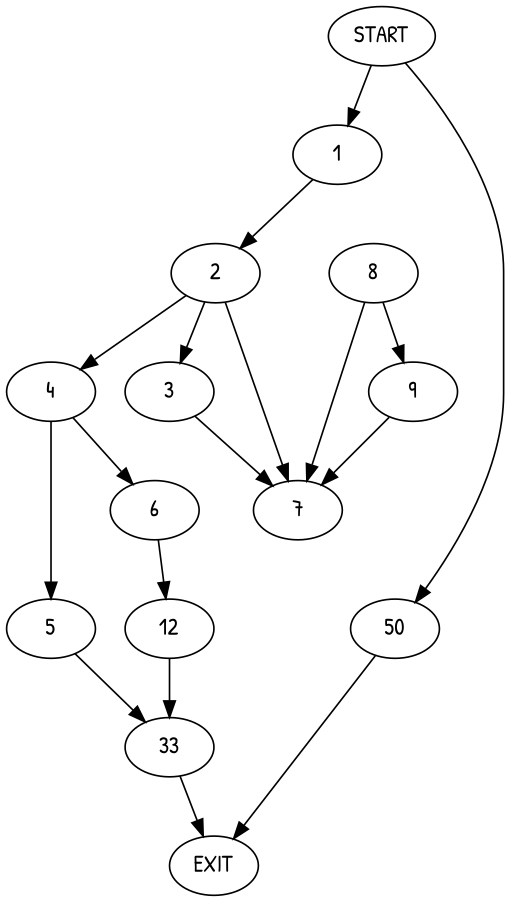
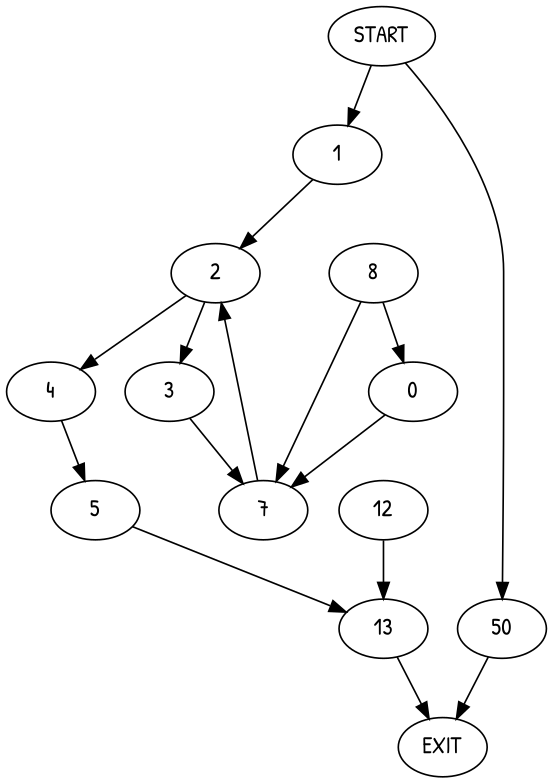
edge "2" -> "7": reversed
node "9": label "9" -> "0"
node "6": removed
node "33": label "33" -> "13"
